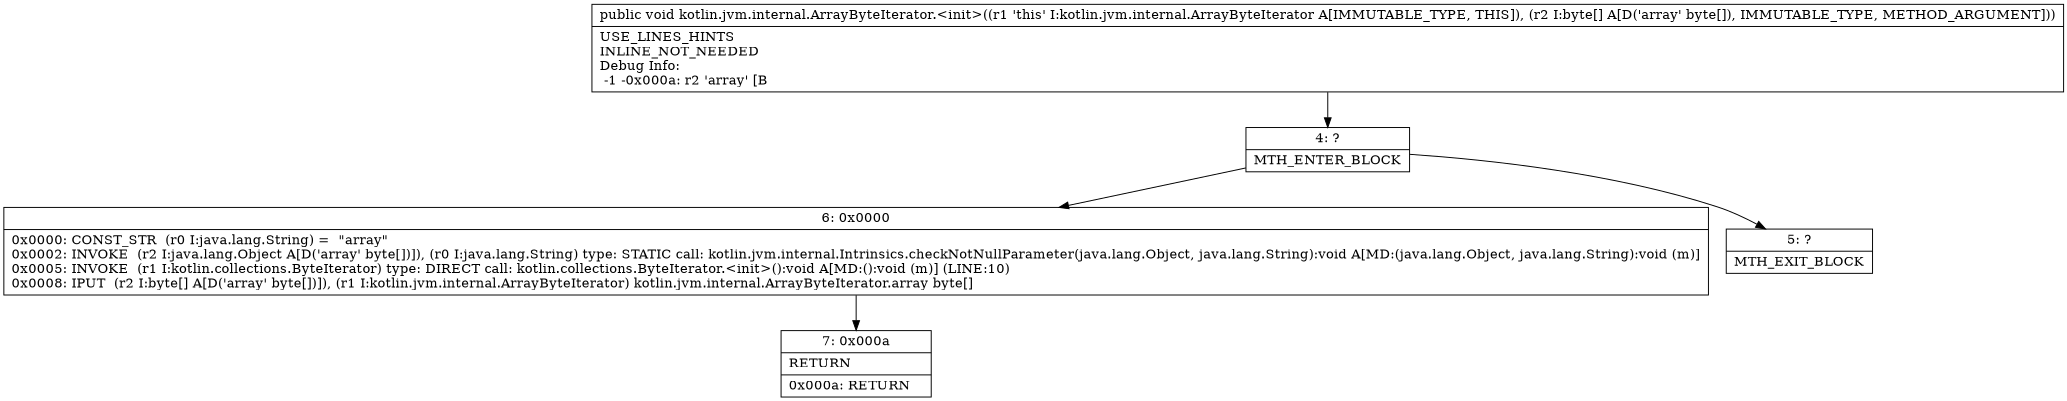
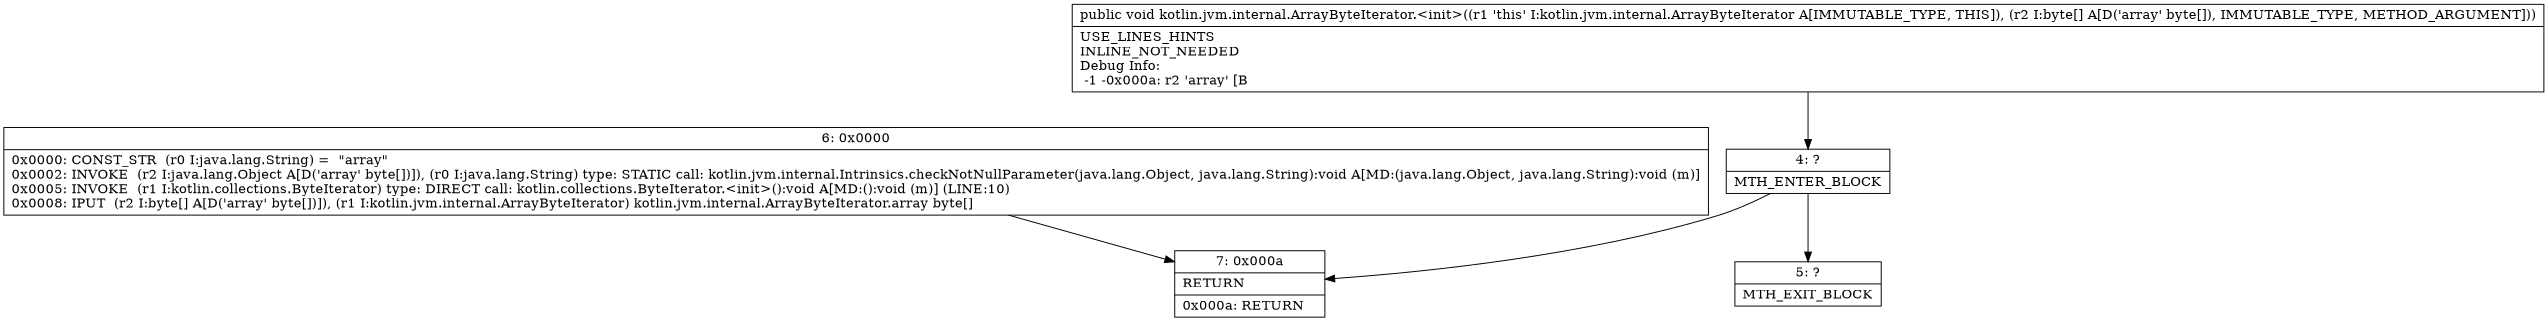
edge "4: ?" -> "6: 0x0000": now "4: ?" -> "7: 0x000a"
